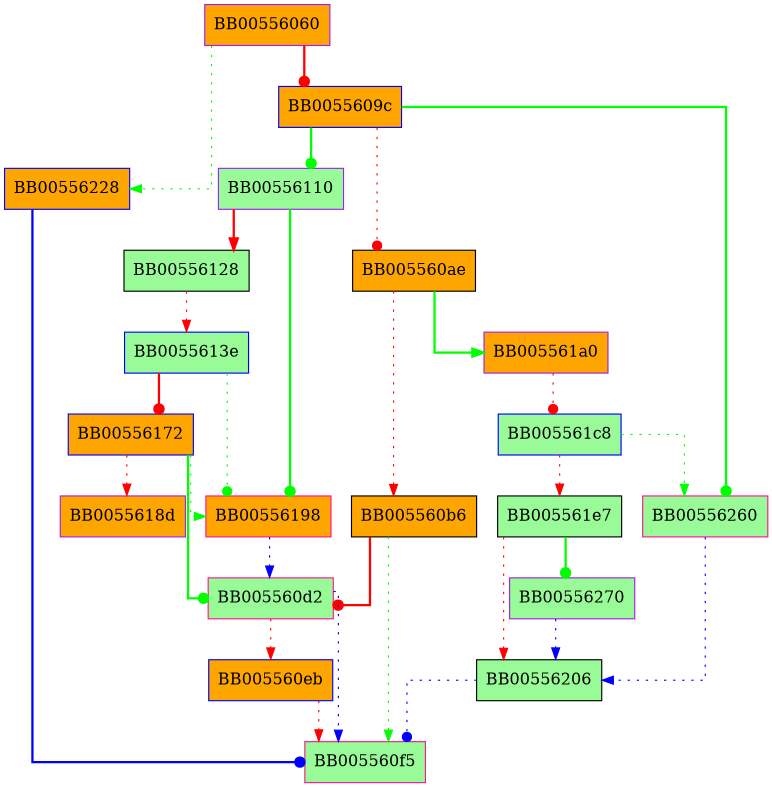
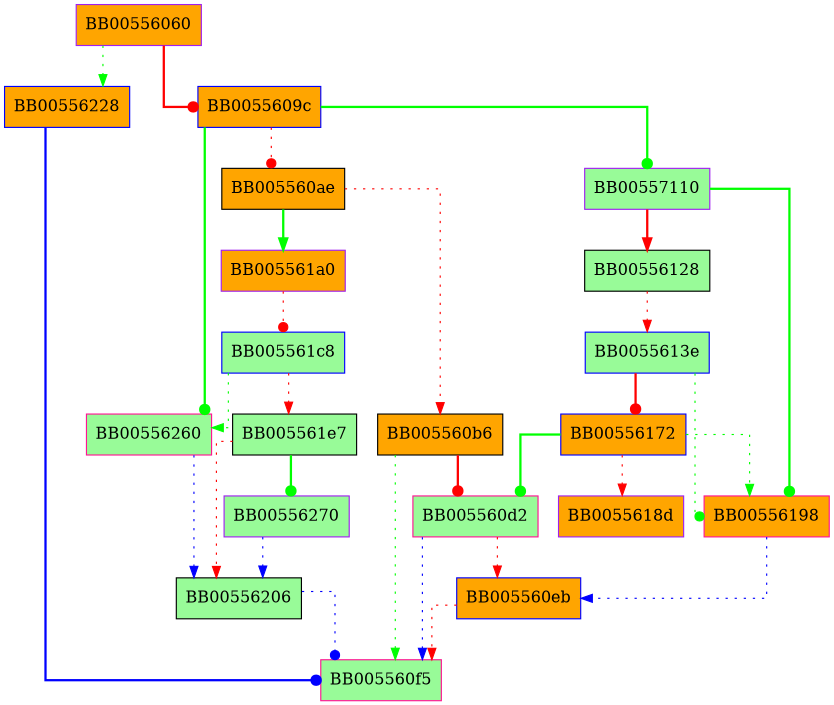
node "BB00556110": label "BB00556110" -> "BB00557110"
edge "BB00556198" -> "BB005560d2": now "BB00556198" -> "BB005560eb"
